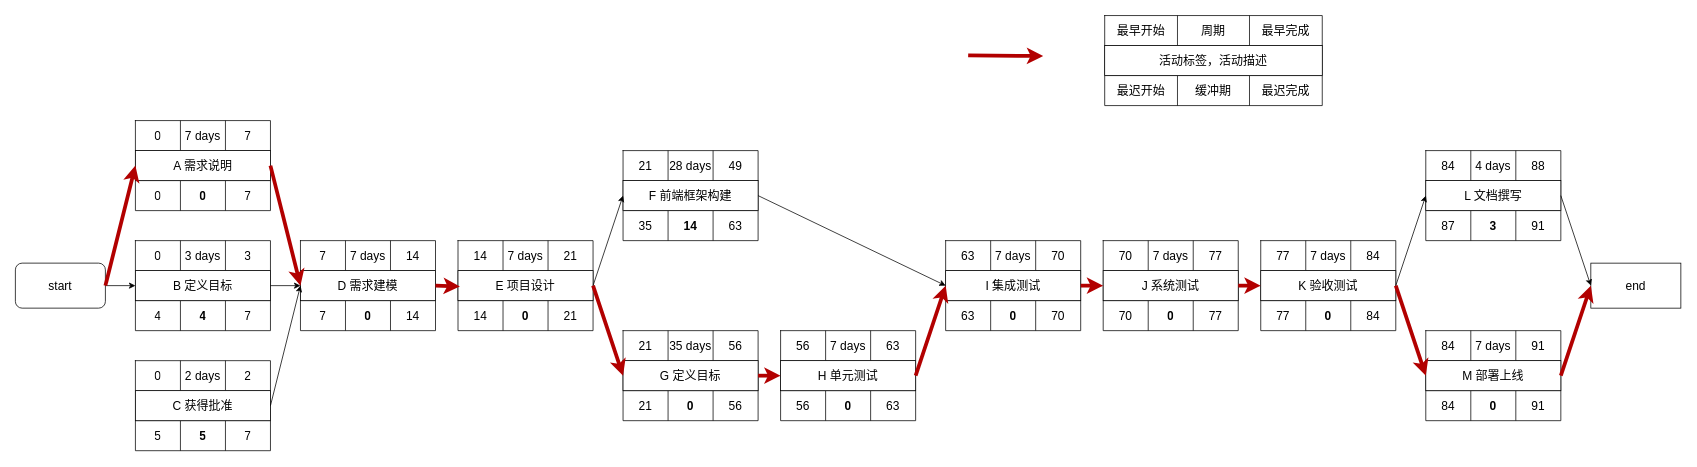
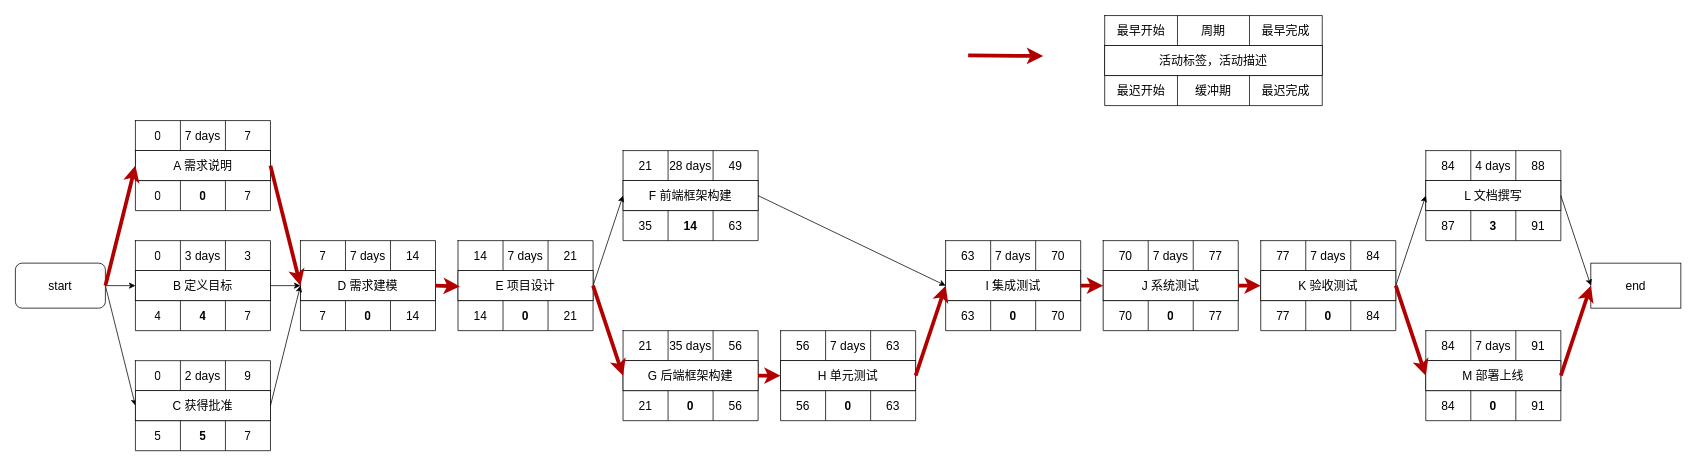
edge "start" -> "C 获得批准": added
node "2": label "2" -> "9"
node "G 定义目标": label "G 定义目标" -> "G 后端框架构建"
